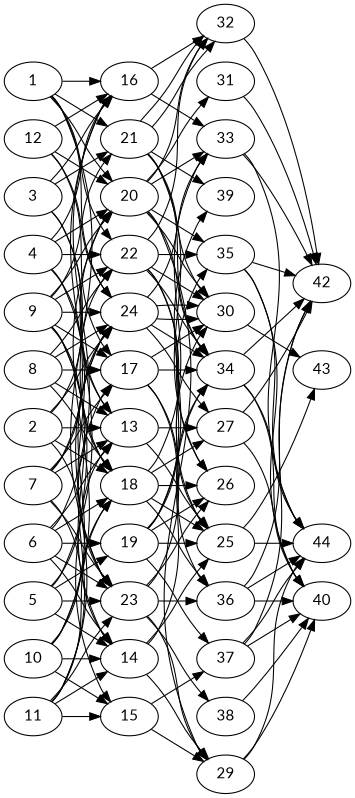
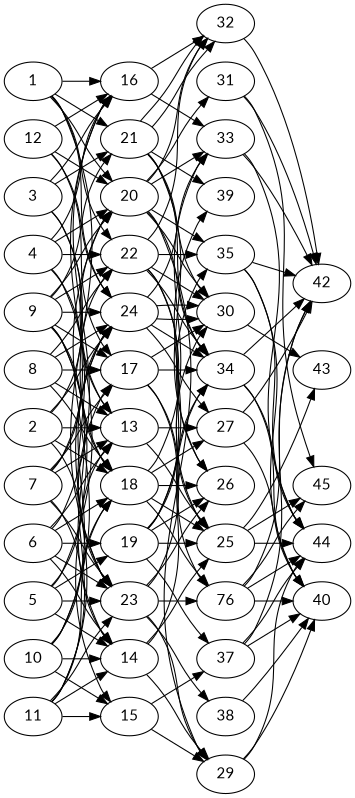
node "45": added
node "36": label "36" -> "76"
